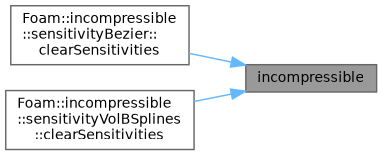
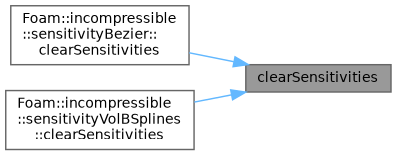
node "incompressible": label "incompressible" -> "clearSensitivities"
